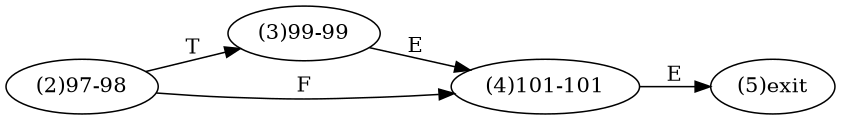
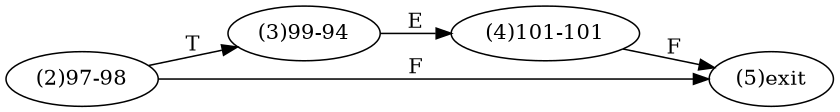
node "(3)99-99": label "(3)99-99" -> "(3)99-94"
edge "(4)101-101" -> "(5)exit": label "E" -> "F"
edge "(2)97-98" -> "(4)101-101": now "(2)97-98" -> "(5)exit"
